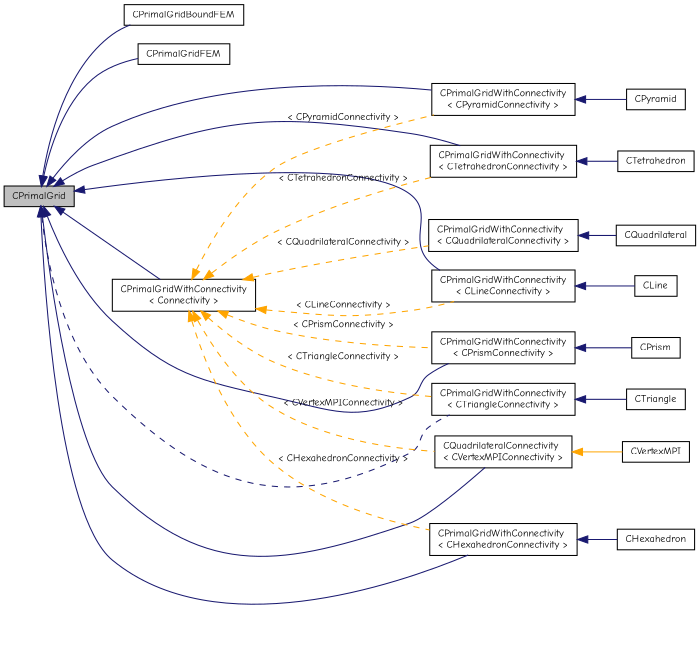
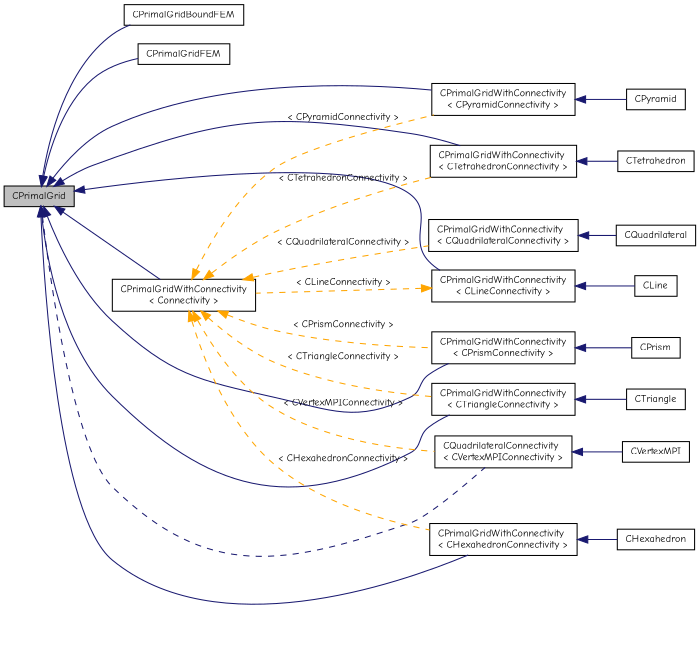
edge "CPrimalGridWithConnectivity < CLineConnectivity >" -> "CPrimalGridWithConnectivity < Connectivity >": reversed
edge "CVertexMPI" -> "CQuadrilateralConnectivity < CVertexMPIConnectivity >": color orange -> midnightblue
edge "CPrimalGridWithConnectivity < CTriangleConnectivity >" -> "CPrimalGrid": style dashed -> solid
edge "CQuadrilateralConnectivity < CVertexMPIConnectivity >" -> "CPrimalGrid": style solid -> dashed
